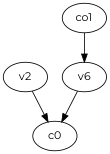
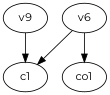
edge "co1" -> "v6": reversed
node "v2": label "v2" -> "v9"
node "c0": label "c0" -> "c1"
